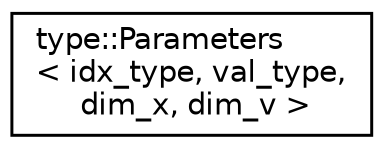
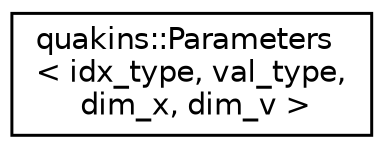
node "type::Parameters < idx_type, val_type, dim_x, dim_v >": label "type::Parameters < idx_type, val_type, dim_x, dim_v >" -> "quakins::Parameters < idx_type, val_type, dim_x, dim_v >"
